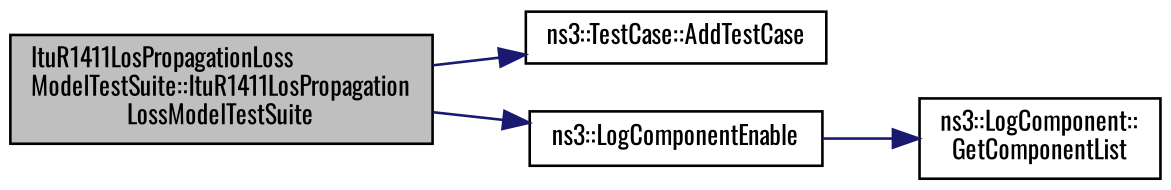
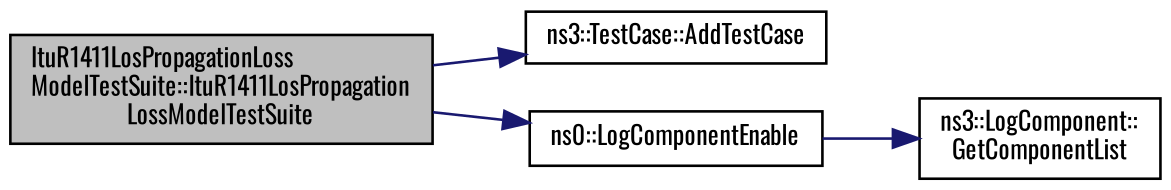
node "ns3::LogComponentEnable": label "ns3::LogComponentEnable" -> "ns0::LogComponentEnable"
